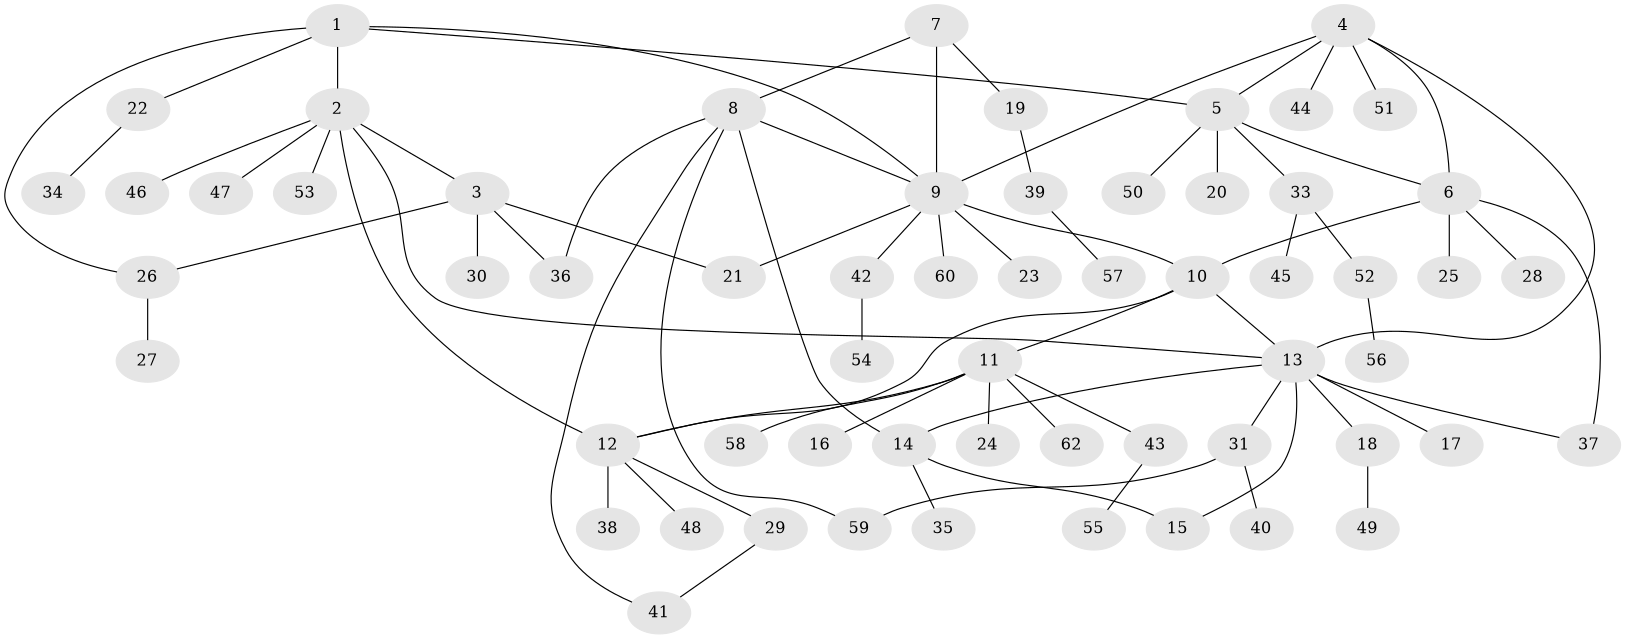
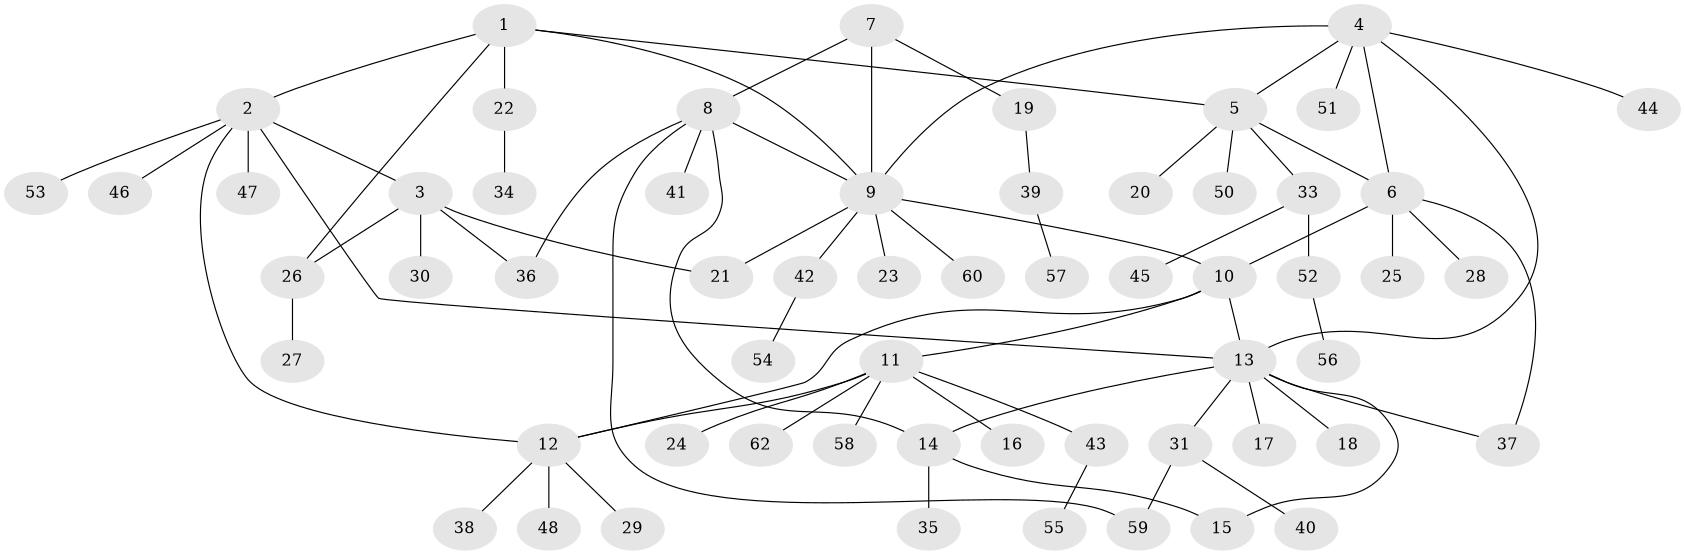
node "49": removed
edge "29" -- "41": removed
